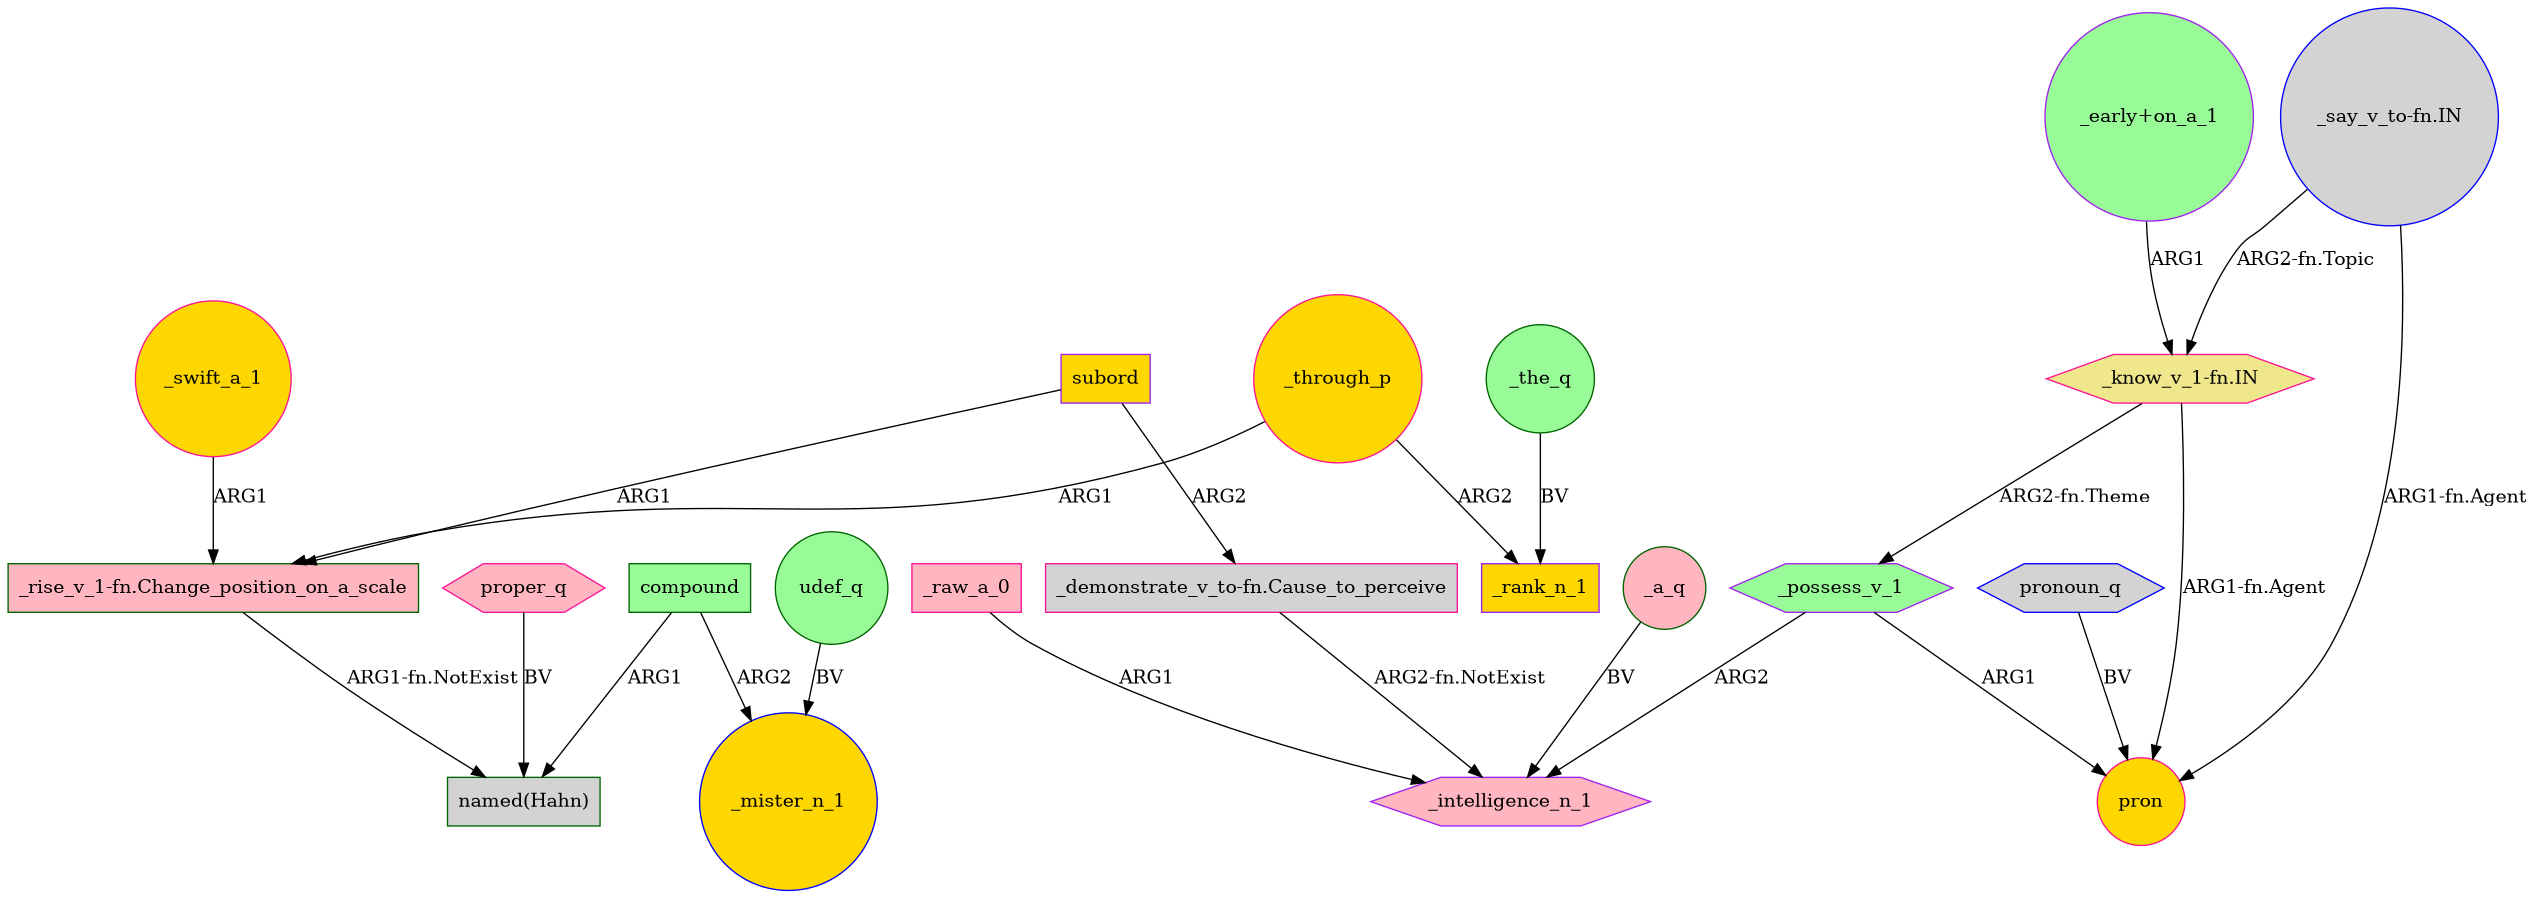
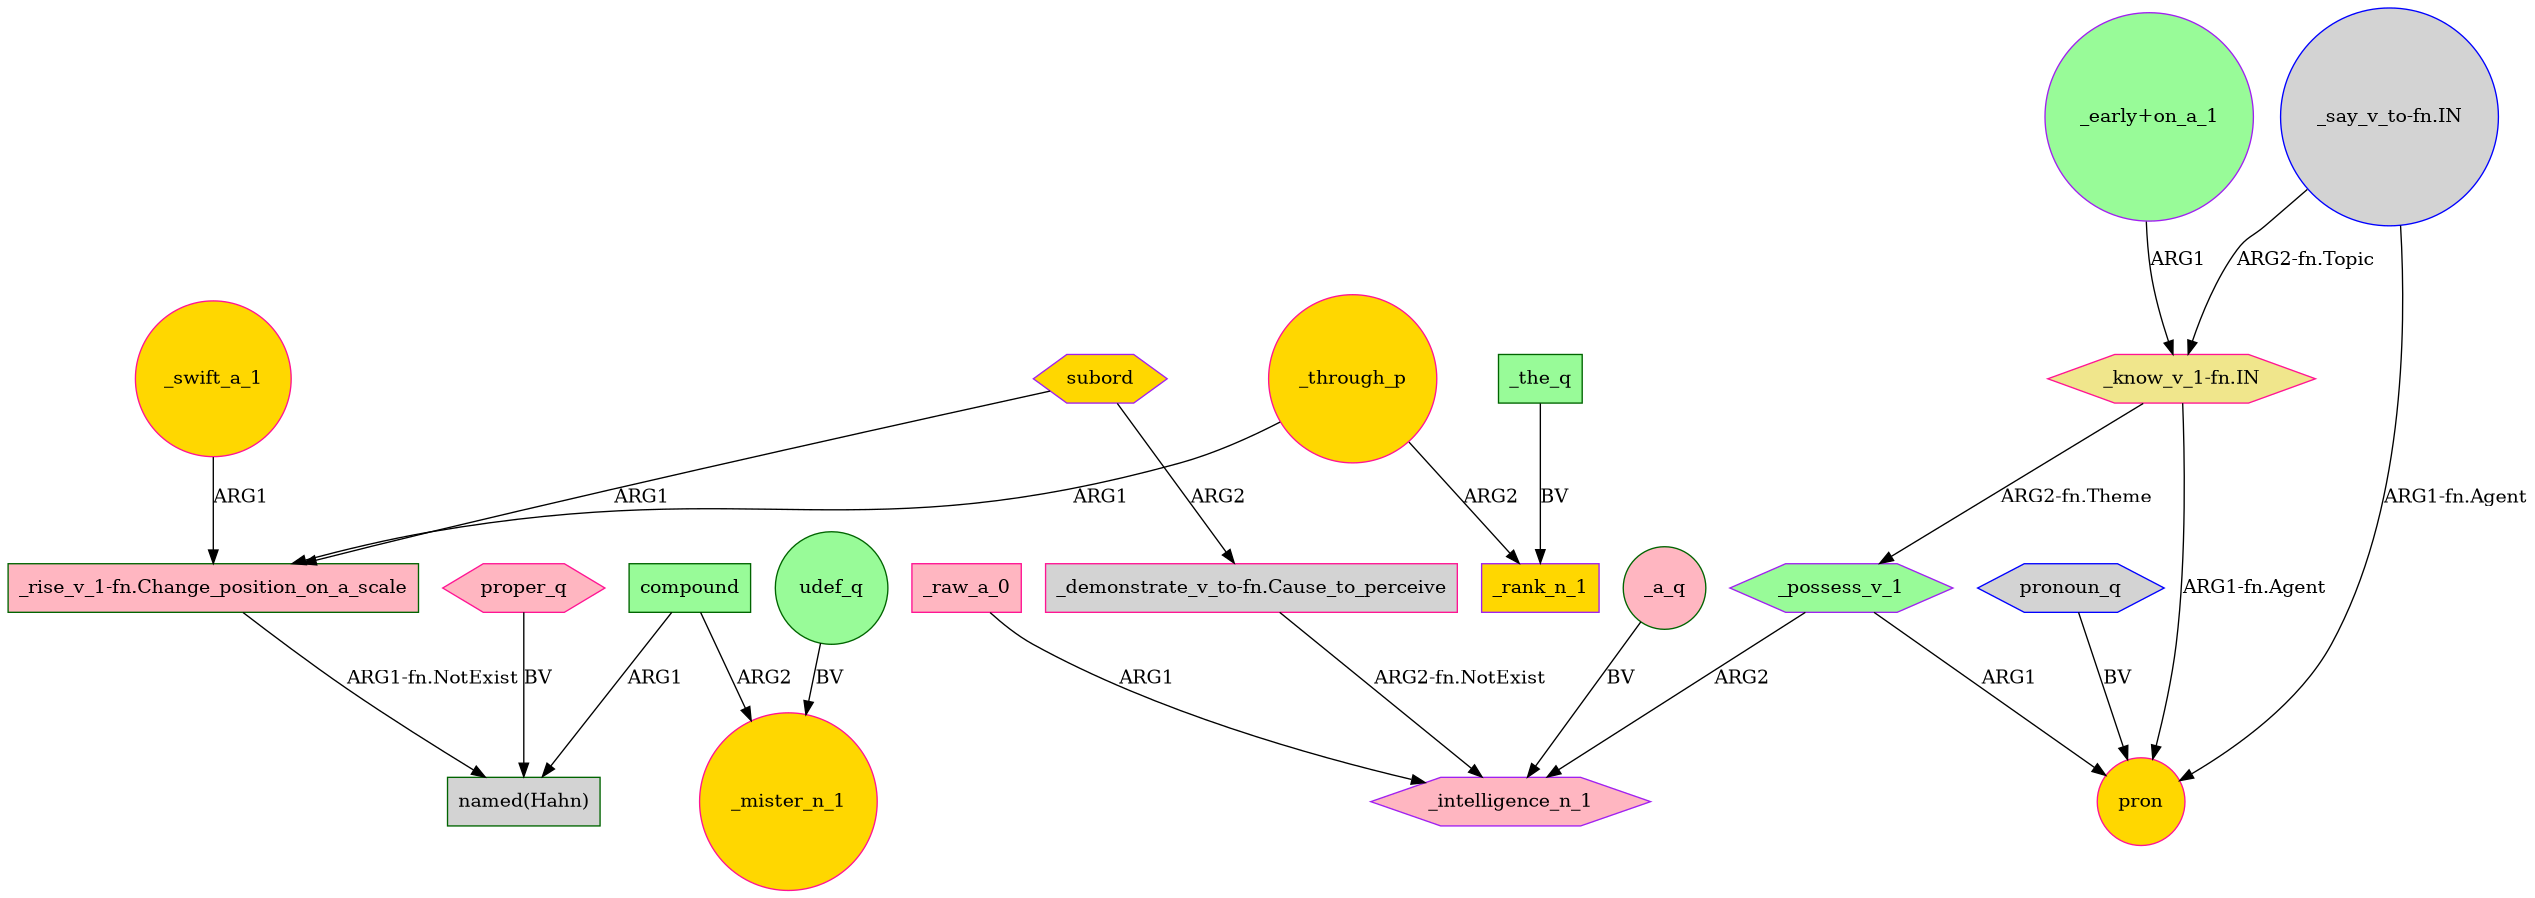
node "subord": shape box -> hexagon
node "_the_q": shape circle -> box
node "_mister_n_1": color blue -> deeppink
